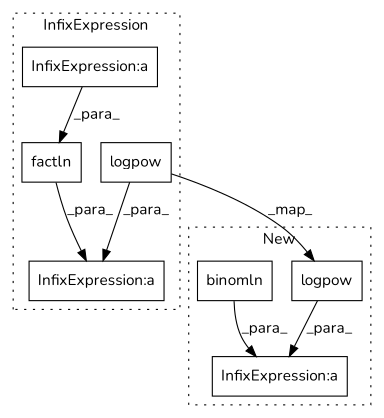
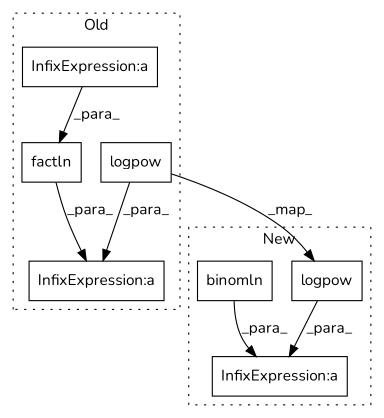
cluster "InfixExpression": label "InfixExpression" -> "Old"
